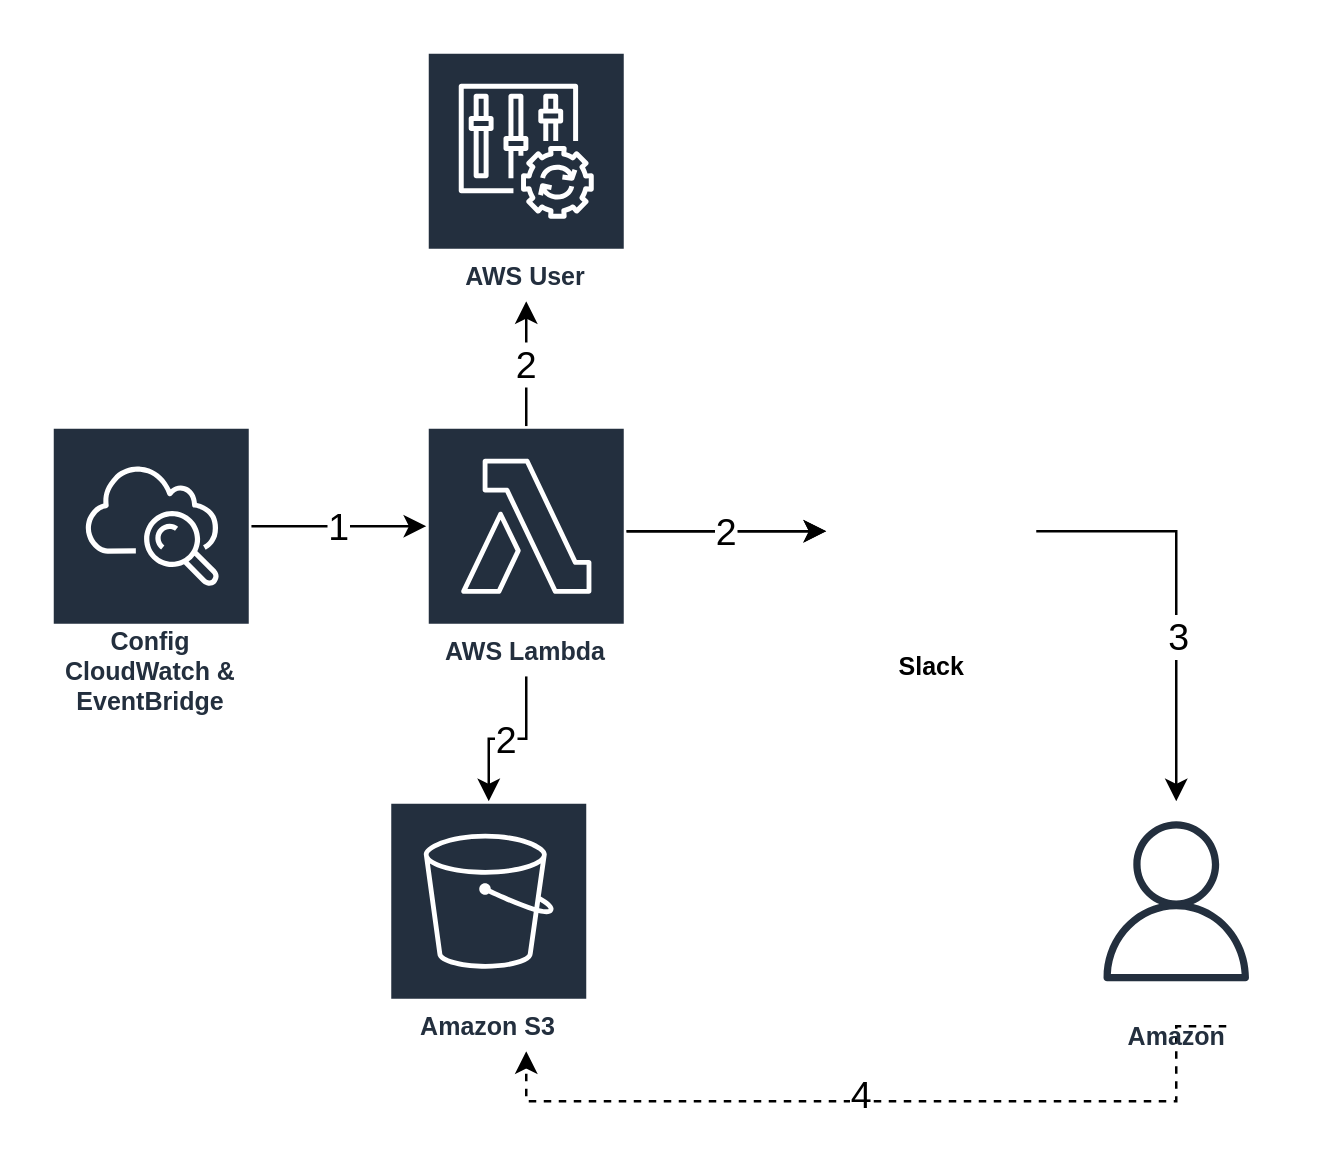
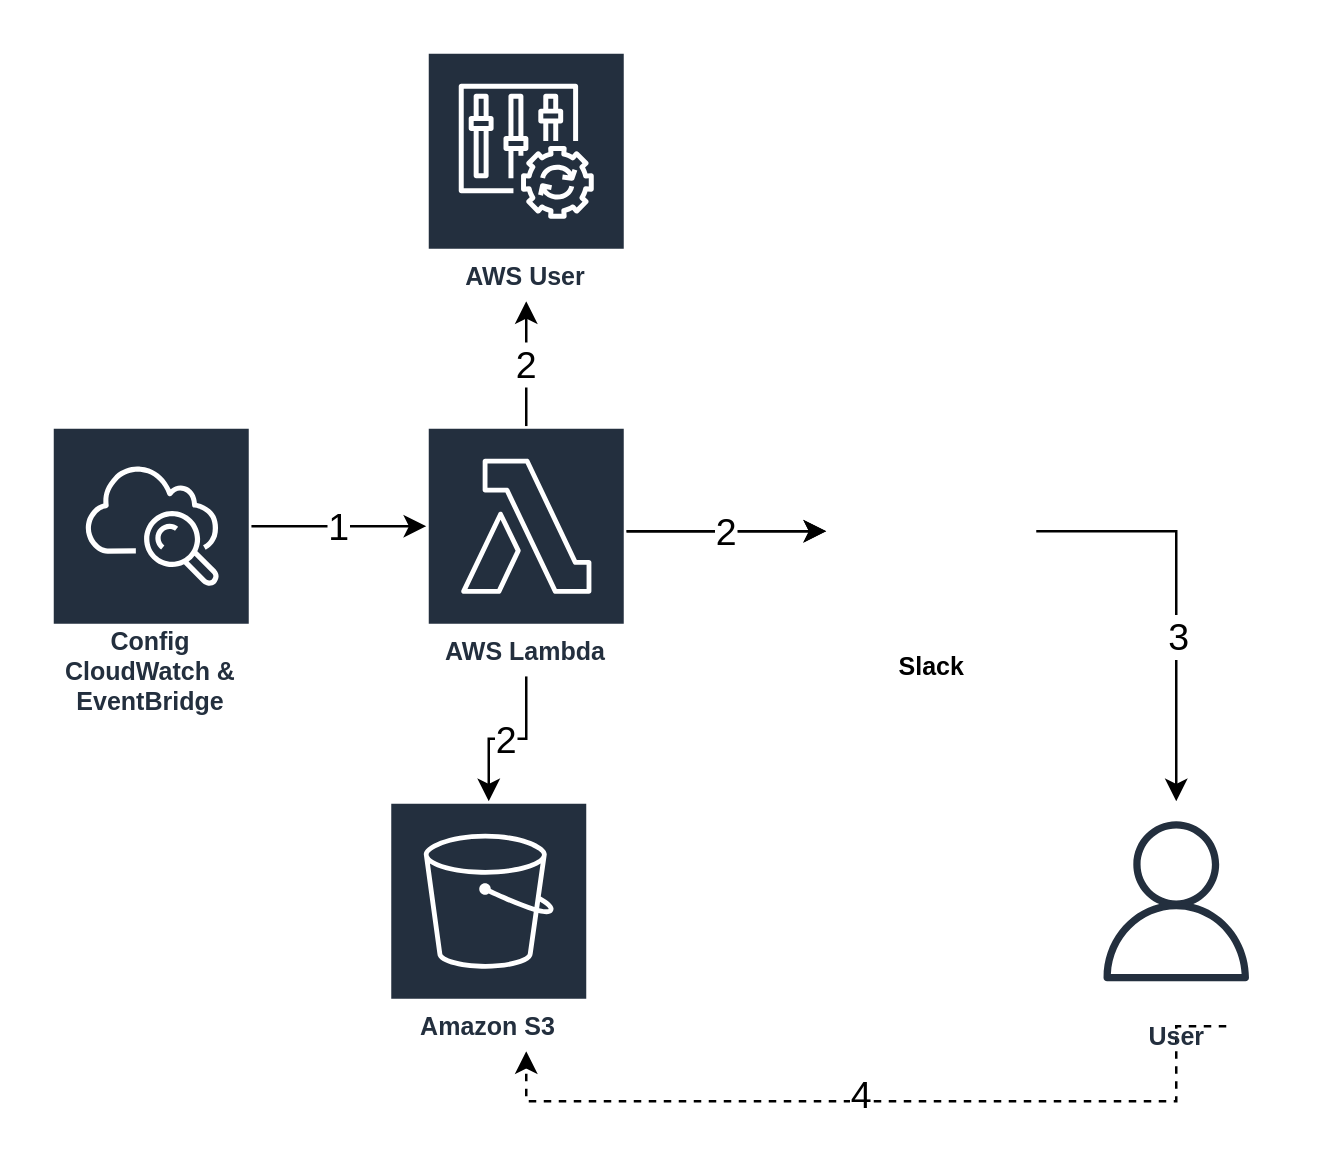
node "Amazon": label "Amazon" -> "User"
